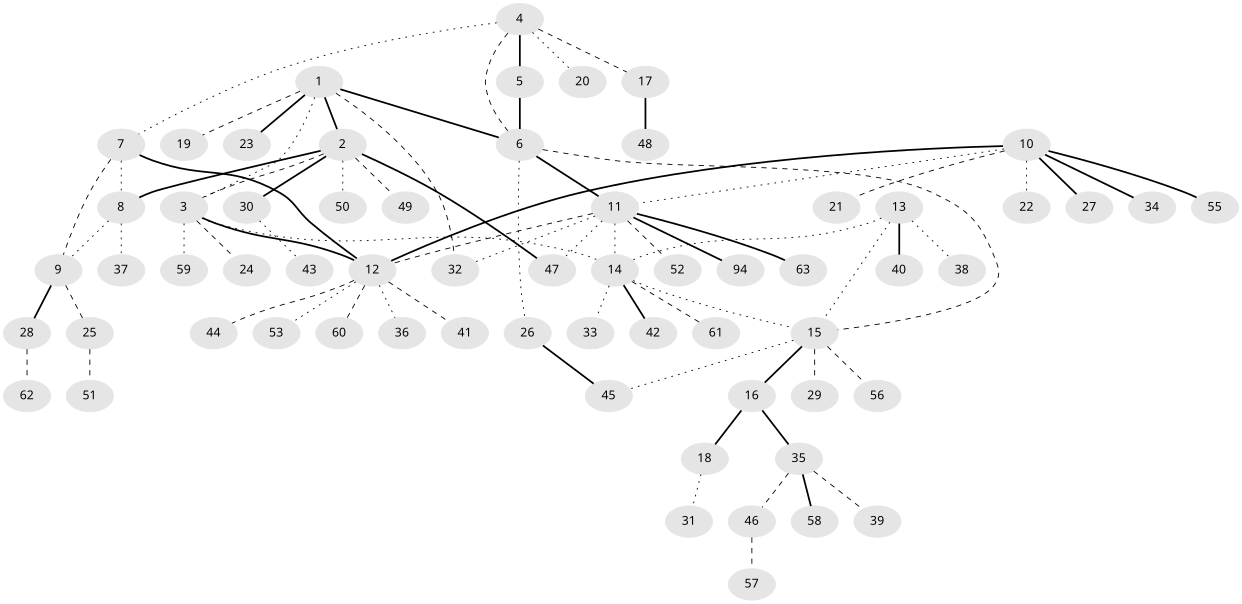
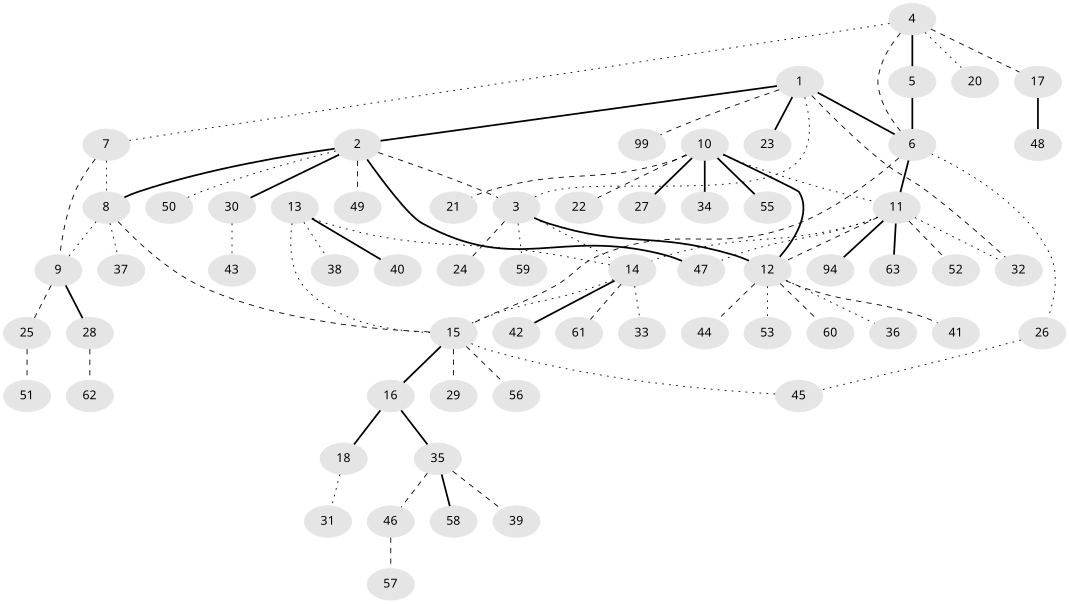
node "19": label "19" -> "99"
edge "10" -- "22": style dotted -> dashed
edge "7" -- "12": removed
edge "8" -- "15": added
edge "26" -- "45": style bold -> dotted
